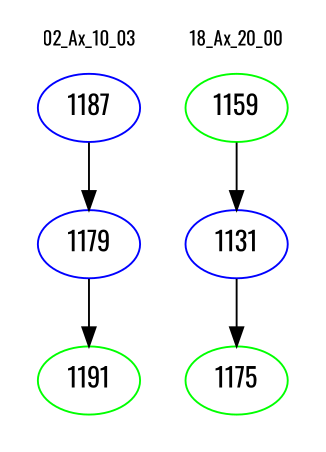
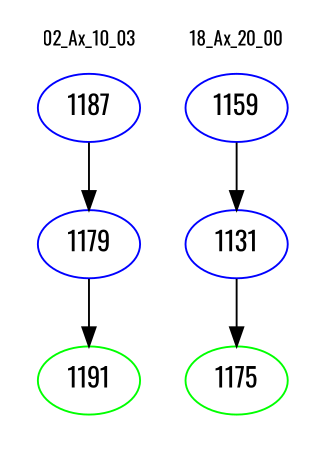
node "1159": color green -> blue
